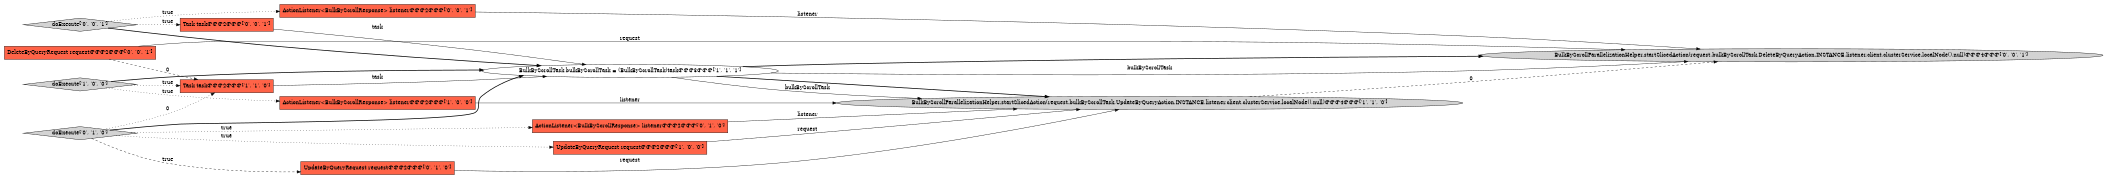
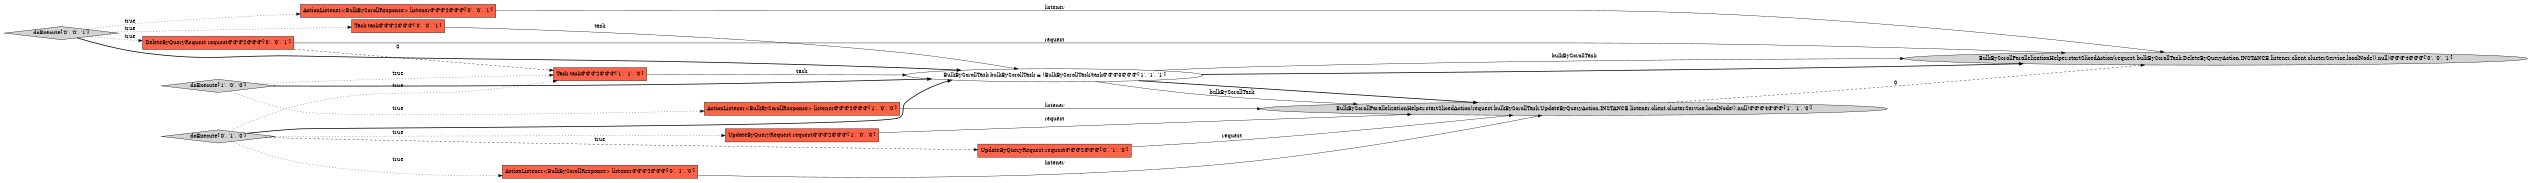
edge "doExecute['0', '0', '1']" -> "DeleteByQueryRequest request@@@2@@@['0', '0', '1']": added, label "true"
edge "doExecute['0', '1', '0']" -> "Task task@@@2@@@['1', '1', '0']": label "0" -> "true"
